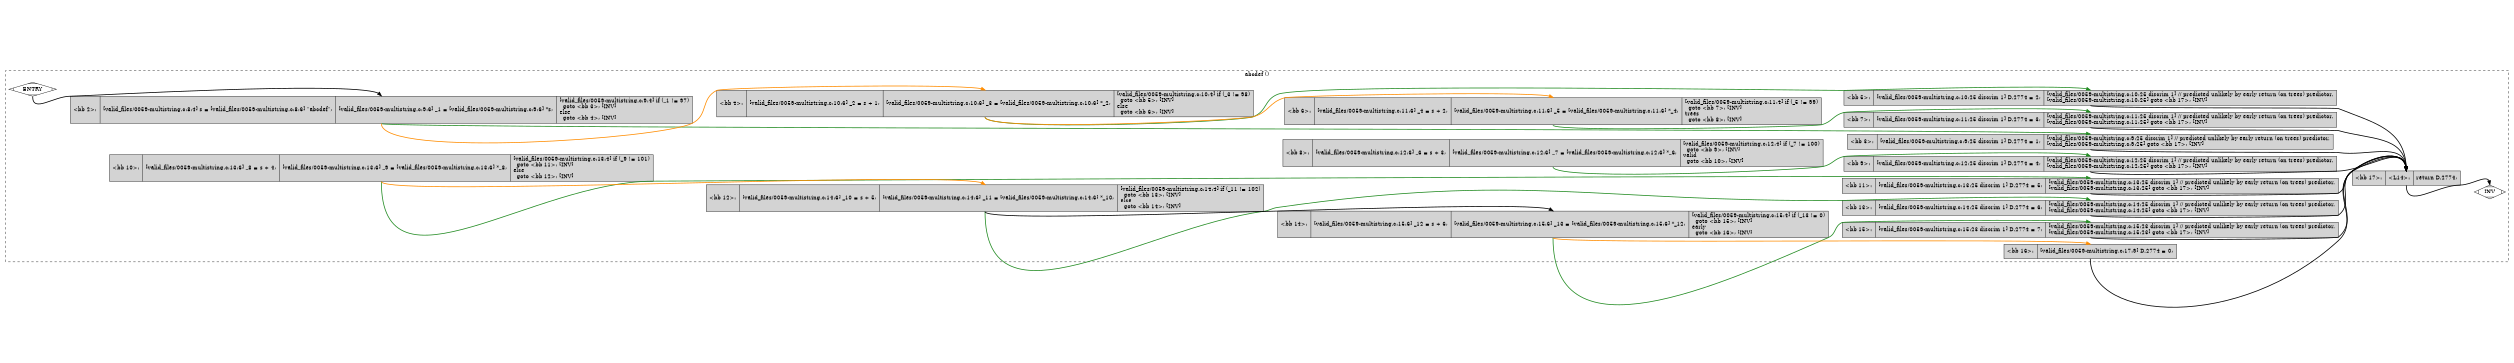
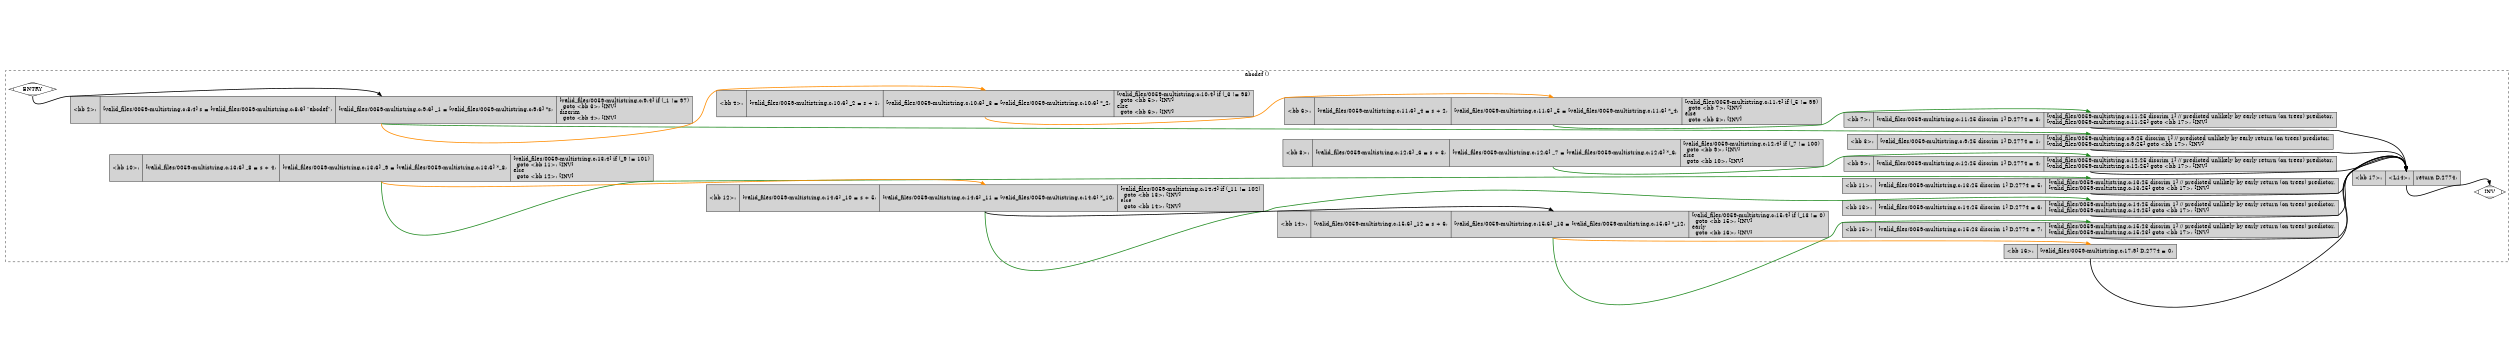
node "<bb 5>:": removed
node "<bb 2>:": text "else" -> "discrim"
node "<bb 6>:": text "trees" -> "else"
node "<bb 8>:": text "valid" -> "else"
